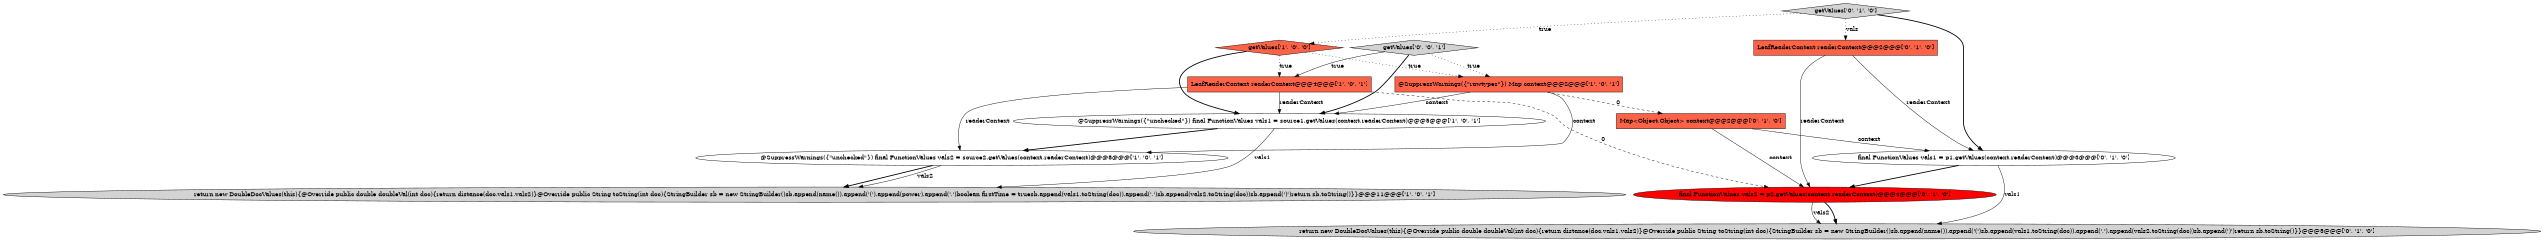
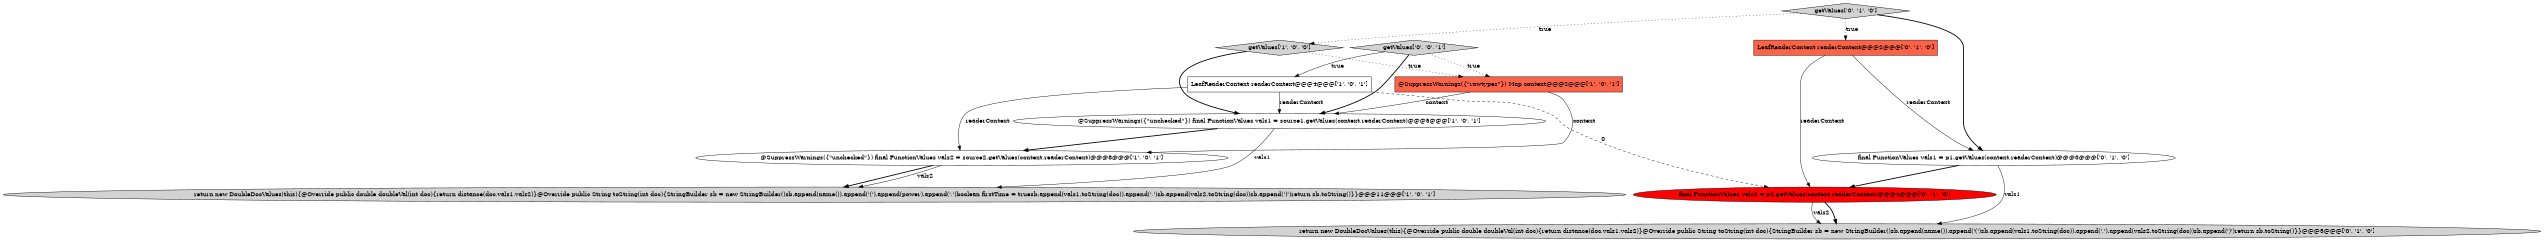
edge "getValues['0', '1', '0']" -> "LeafReaderContext readerContext@@@2@@@['0', '1', '0']": label "vals" -> "true"
node "getValues['1', '0', '0']": fillcolor tomato -> lightgray
edge "getValues['1', '0', '0']" -> "LeafReaderContext readerContext@@@4@@@['1', '0', '1']": removed, label "true"
node "LeafReaderContext readerContext@@@4@@@['1', '0', '1']": fillcolor tomato -> white
node "Map<Object,Object> context@@@2@@@['0', '1', '0']": removed
